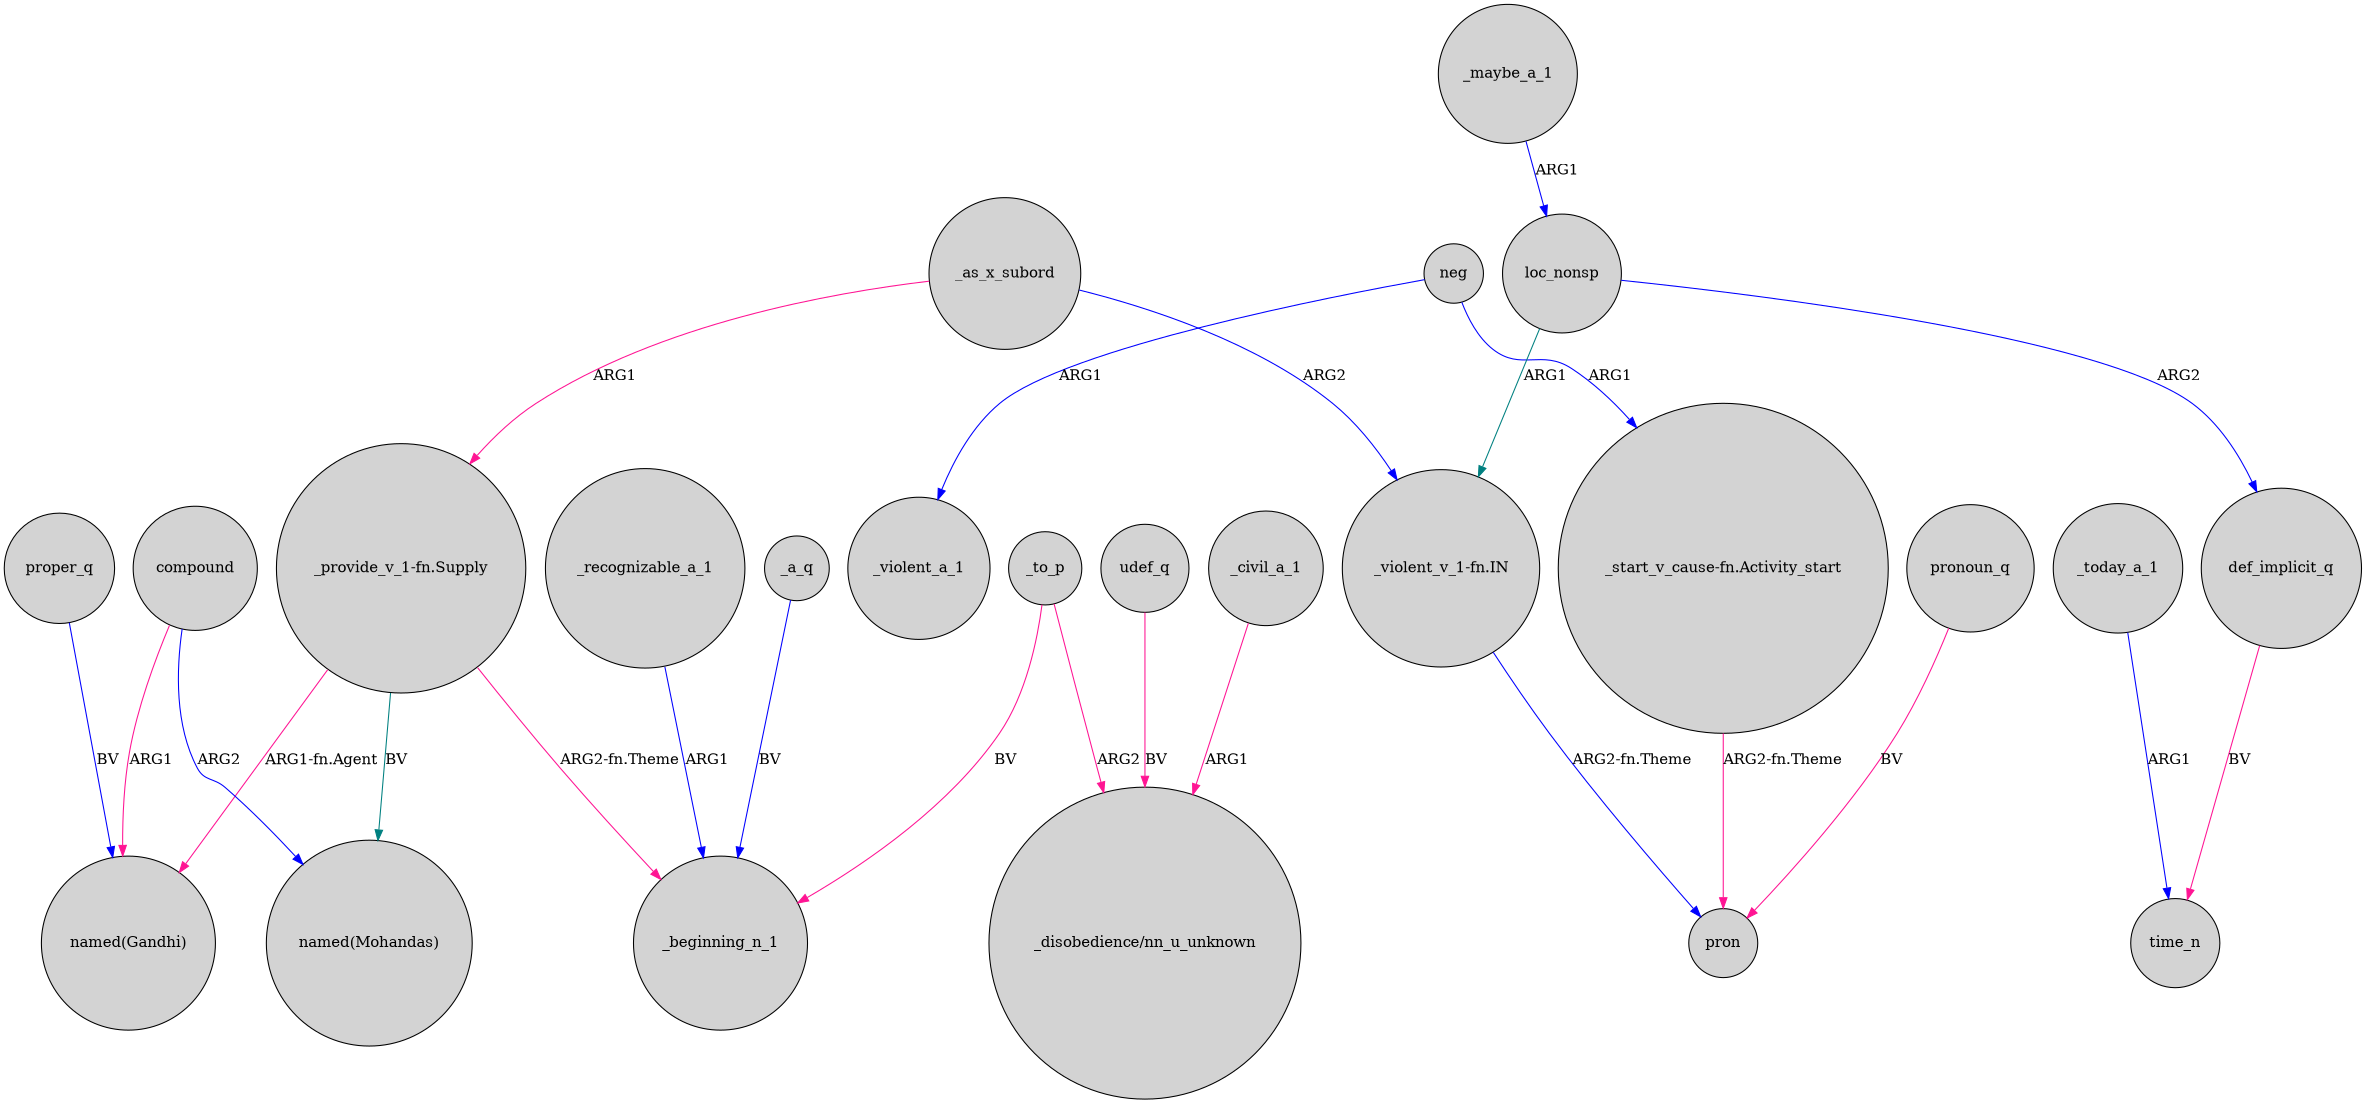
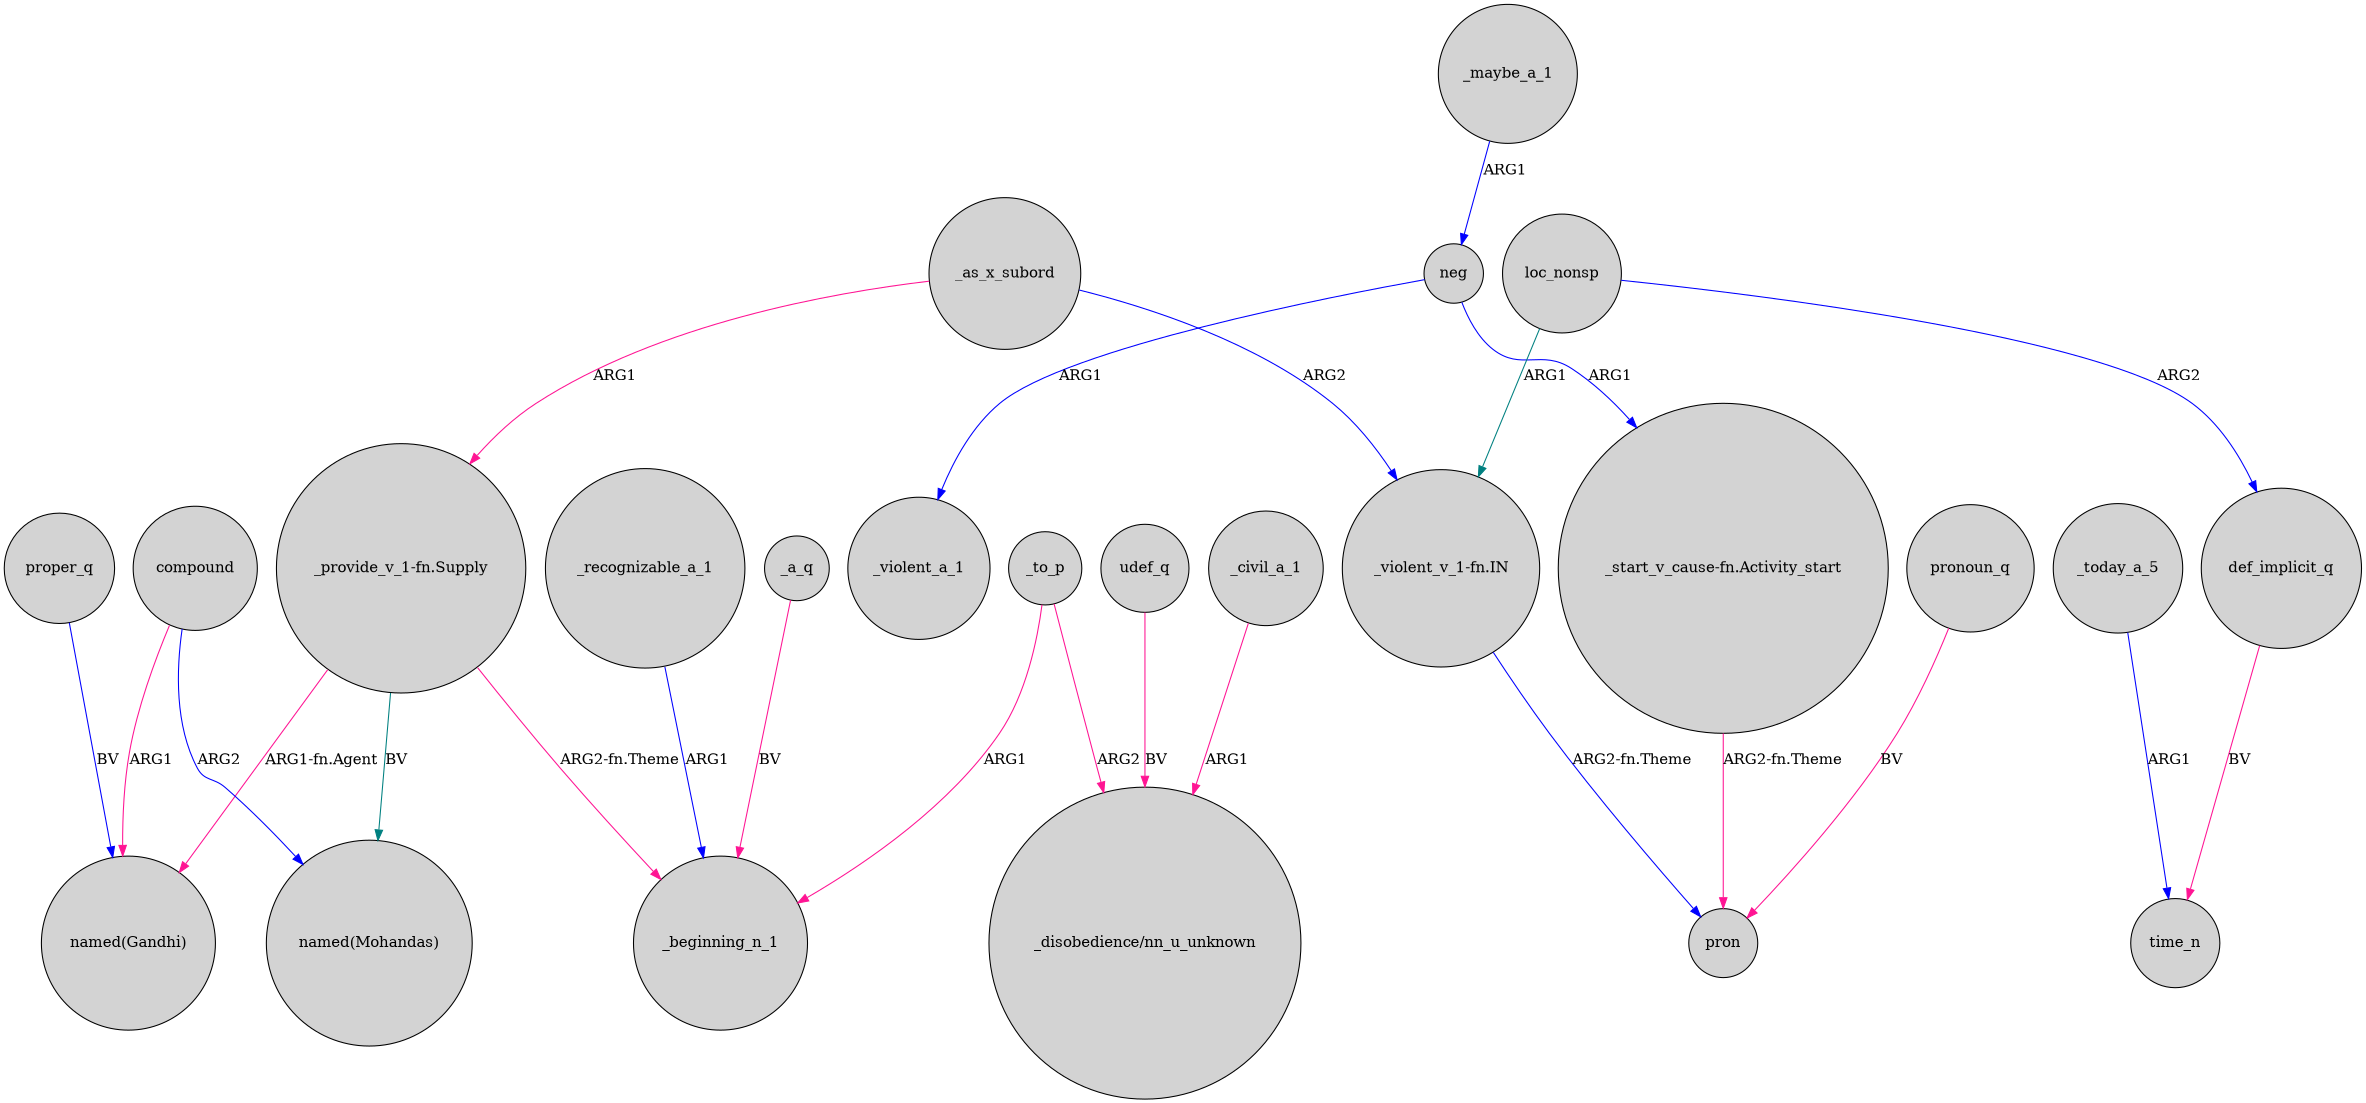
edge "_maybe_a_1" -> "loc_nonsp": now "_maybe_a_1" -> "neg"
node "_today_a_1": label "_today_a_1" -> "_today_a_5"
edge "_a_q" -> "_beginning_n_1": color blue -> deeppink
edge "_to_p" -> "_beginning_n_1": label "BV" -> "ARG1"
